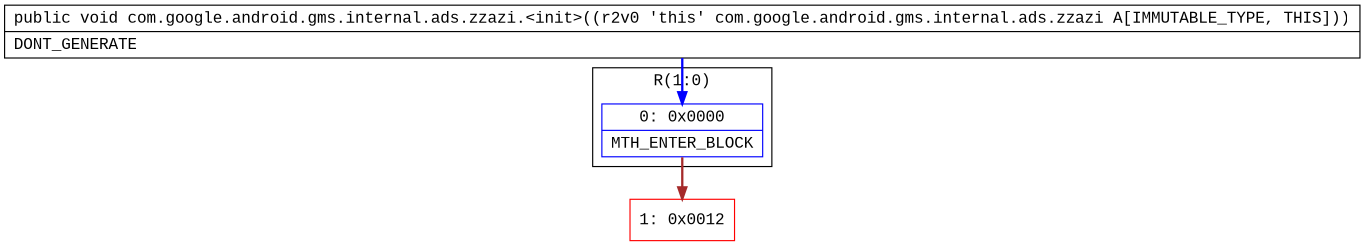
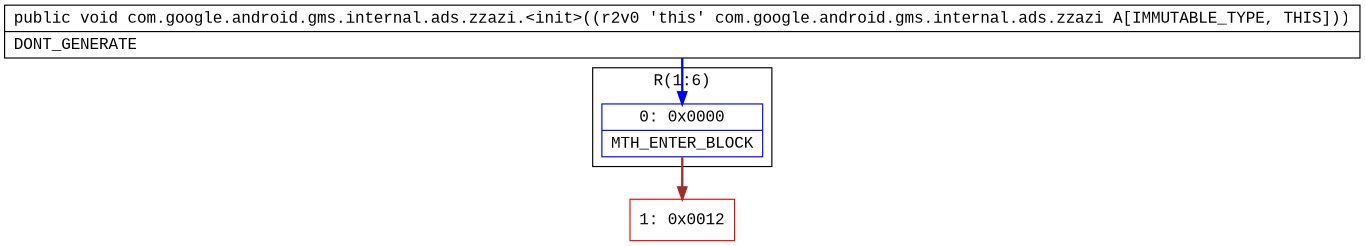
cluster "R(1:0)": label "R(1:0)" -> "R(1:6)"
